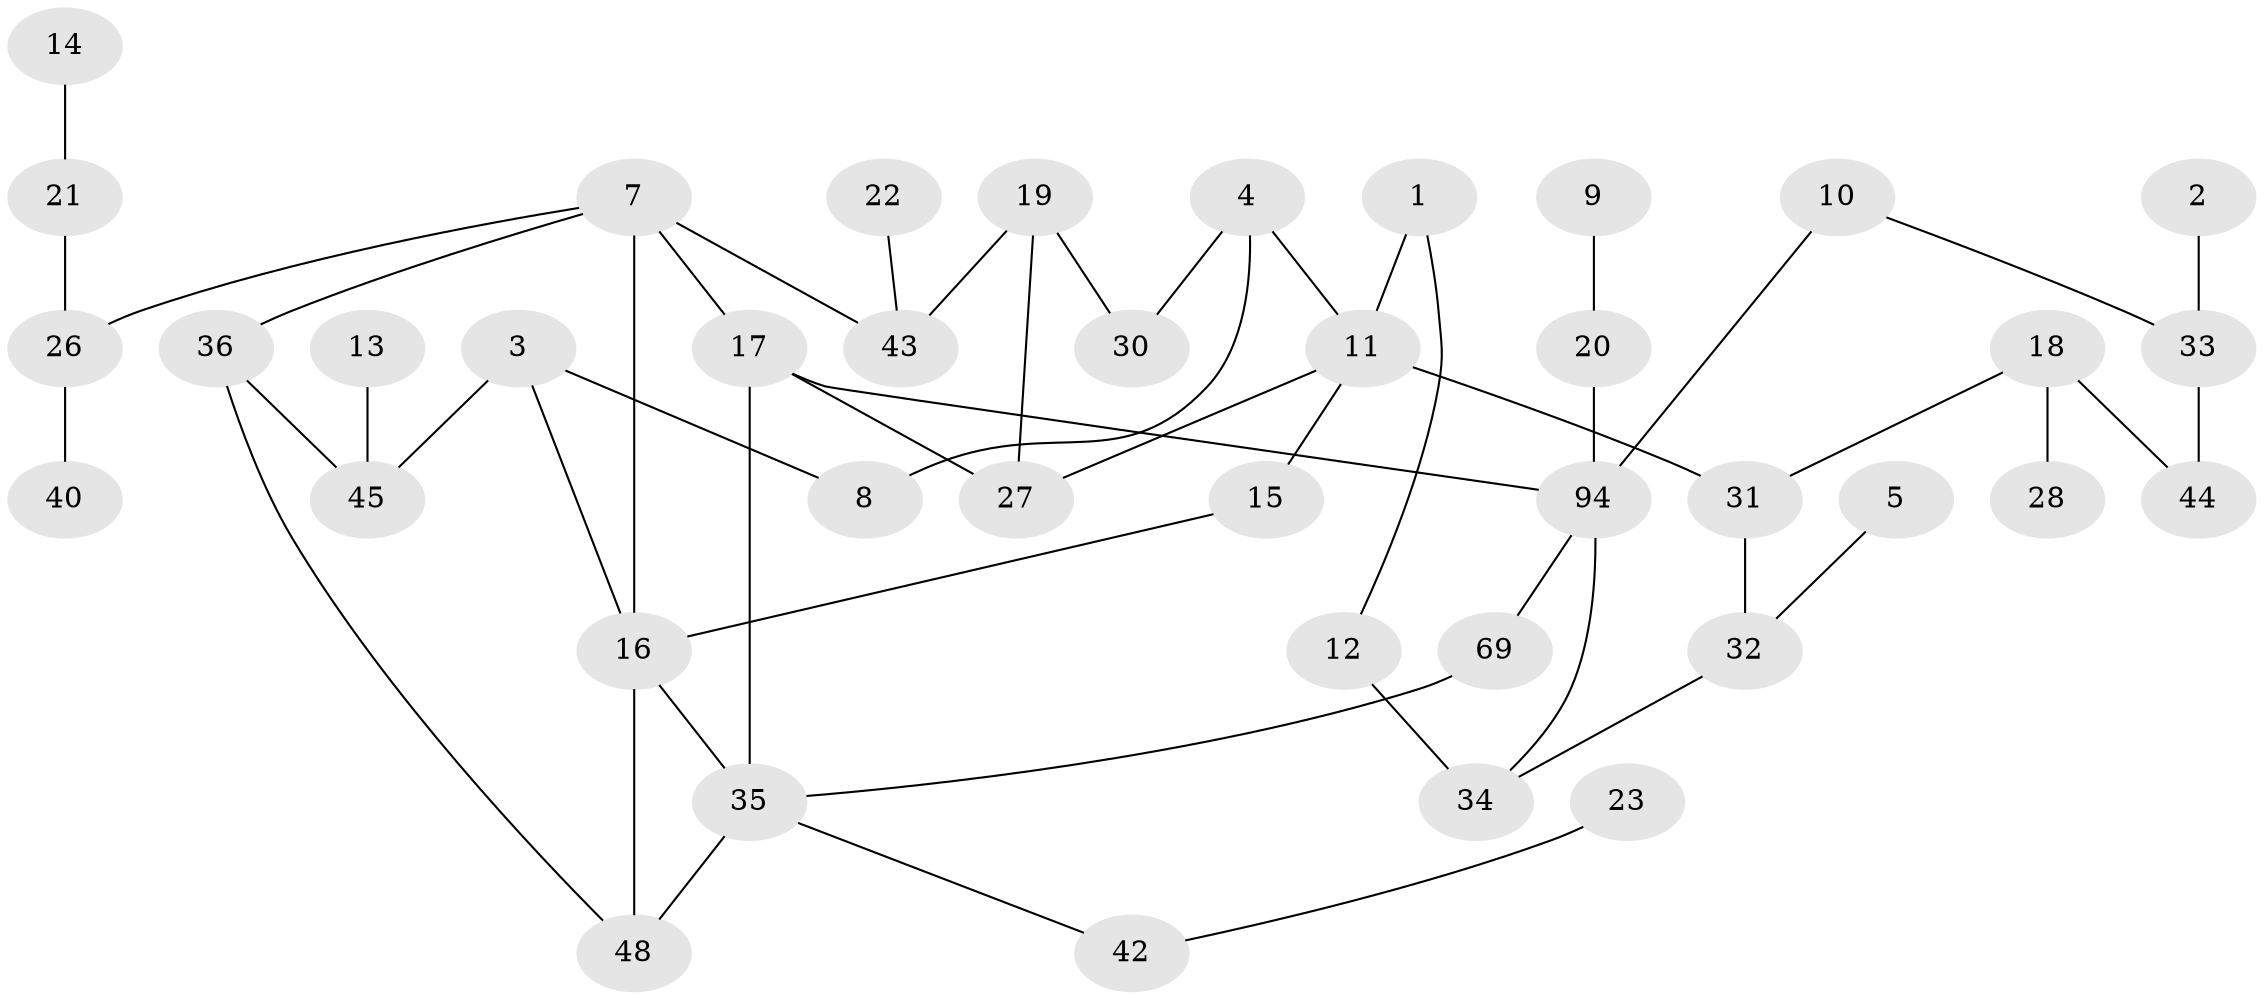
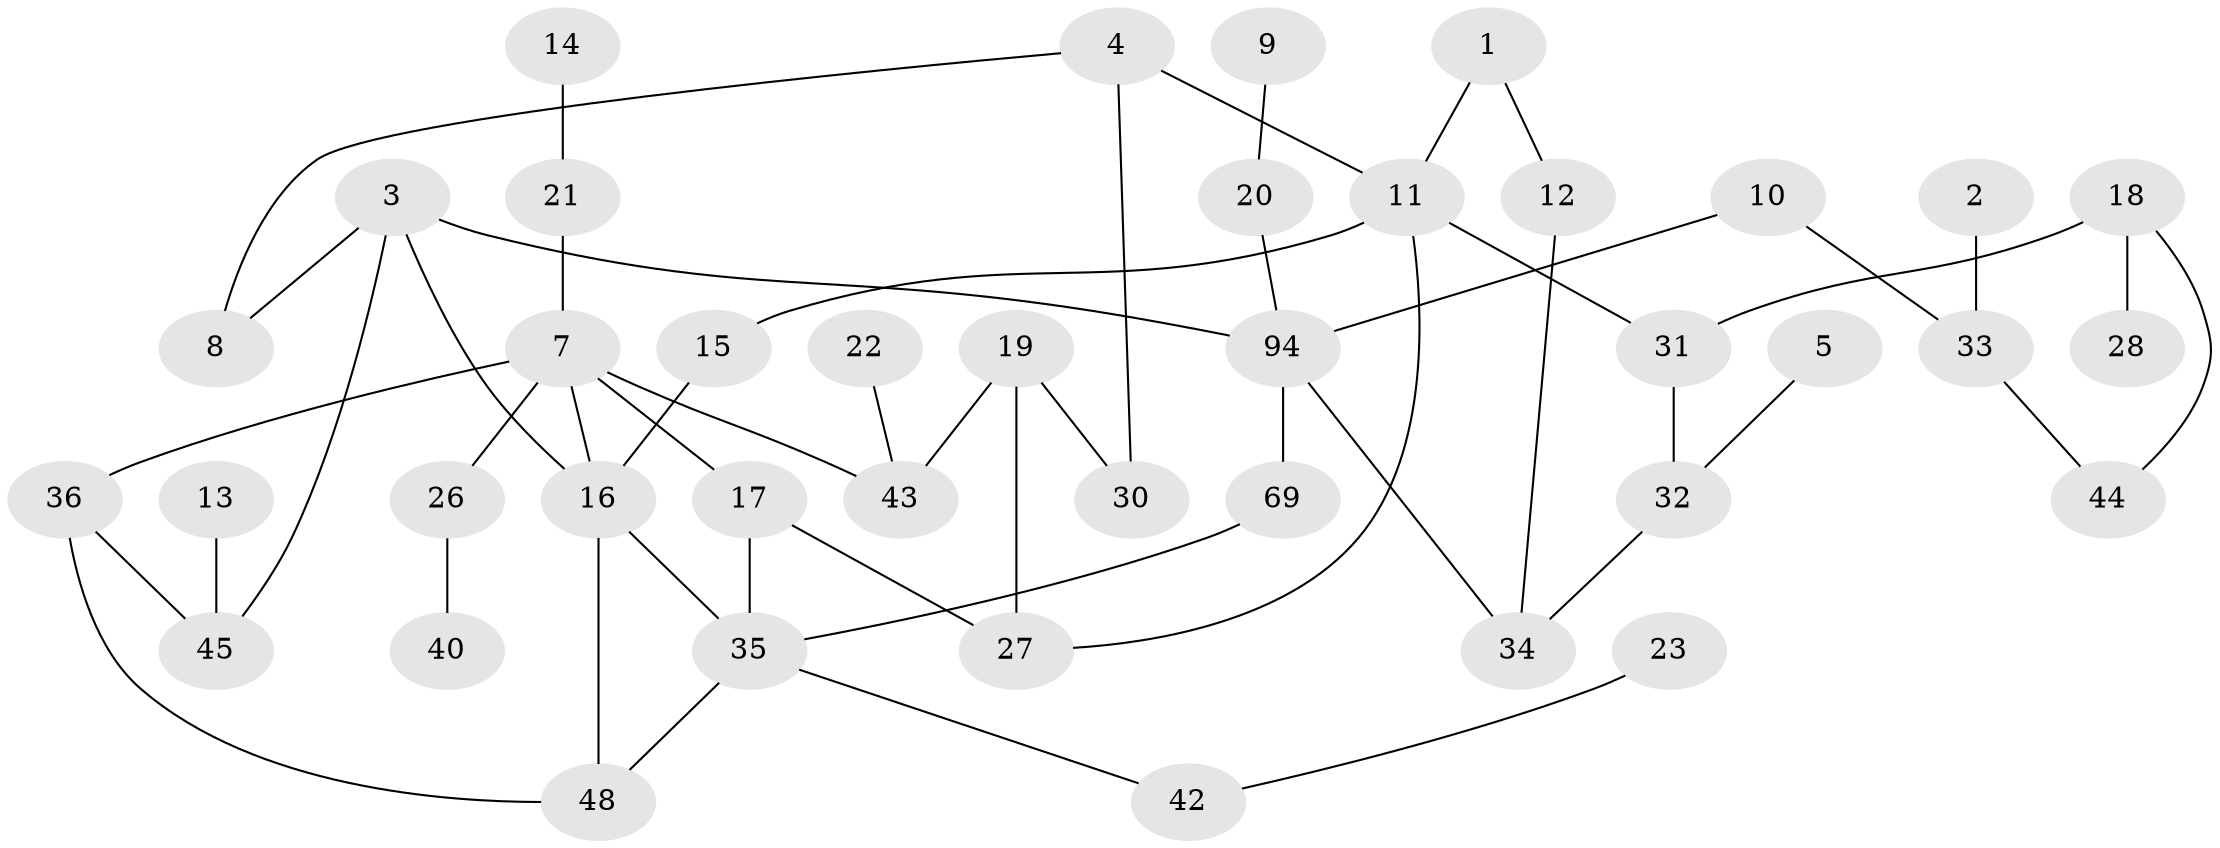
edge "21" -- "26": now "21" -- "7"
edge "17" -- "94": now "3" -- "94"
